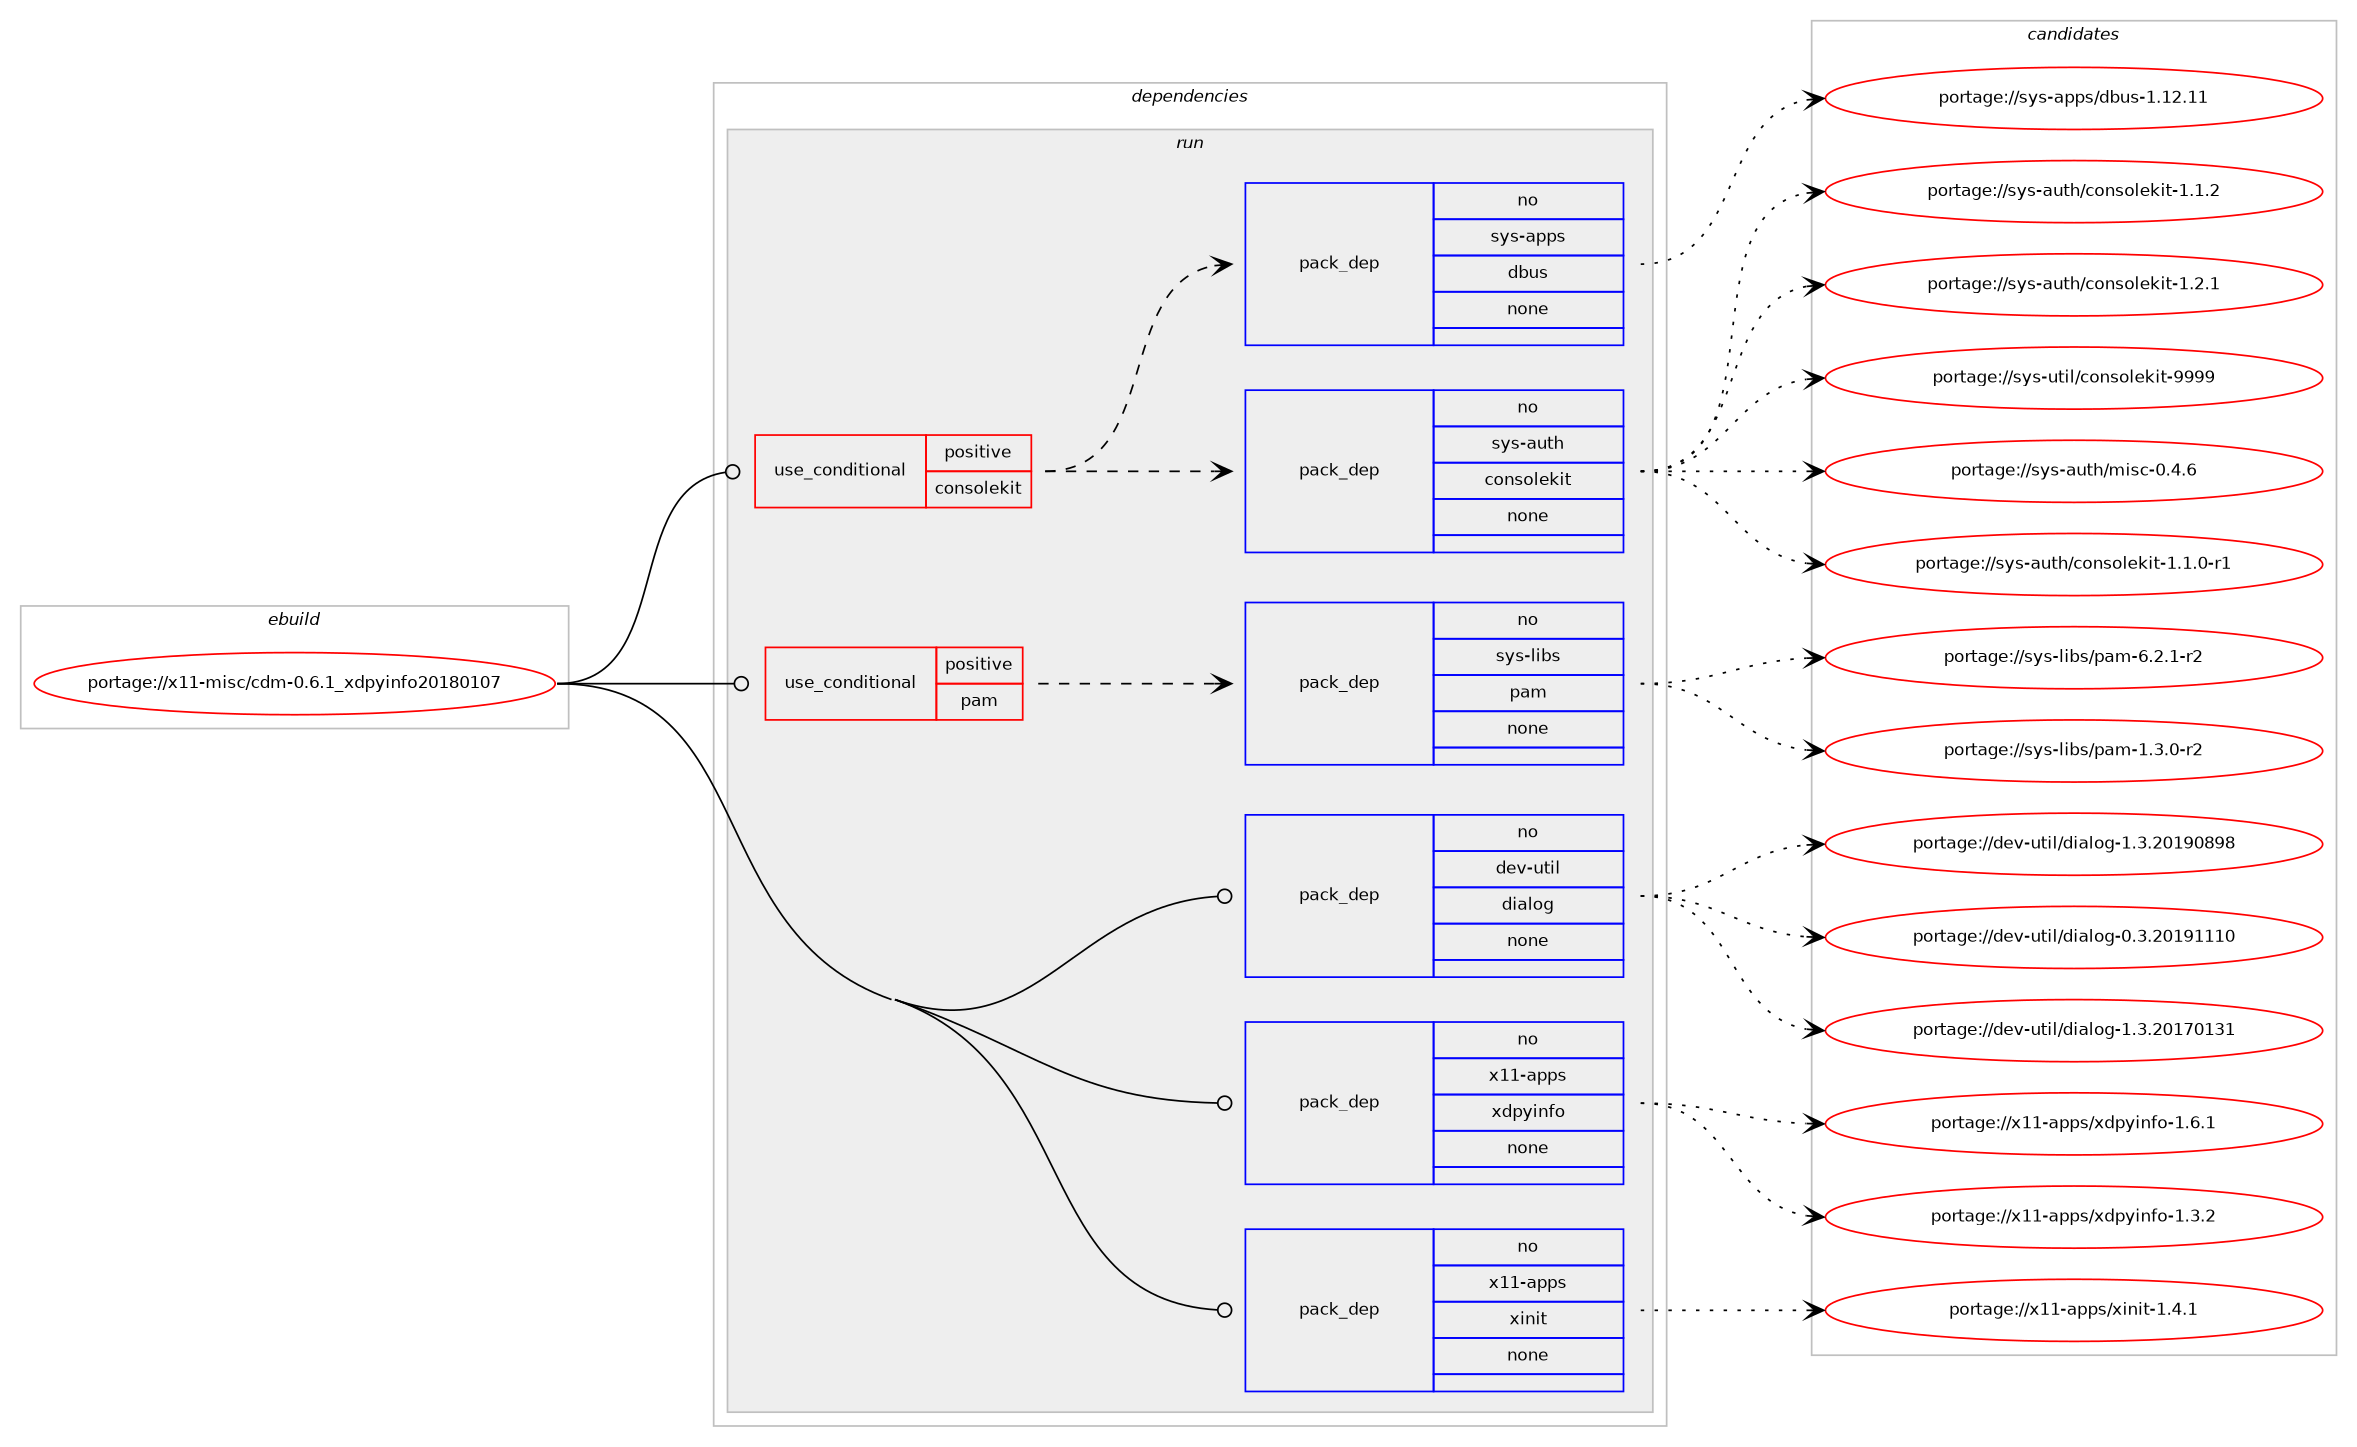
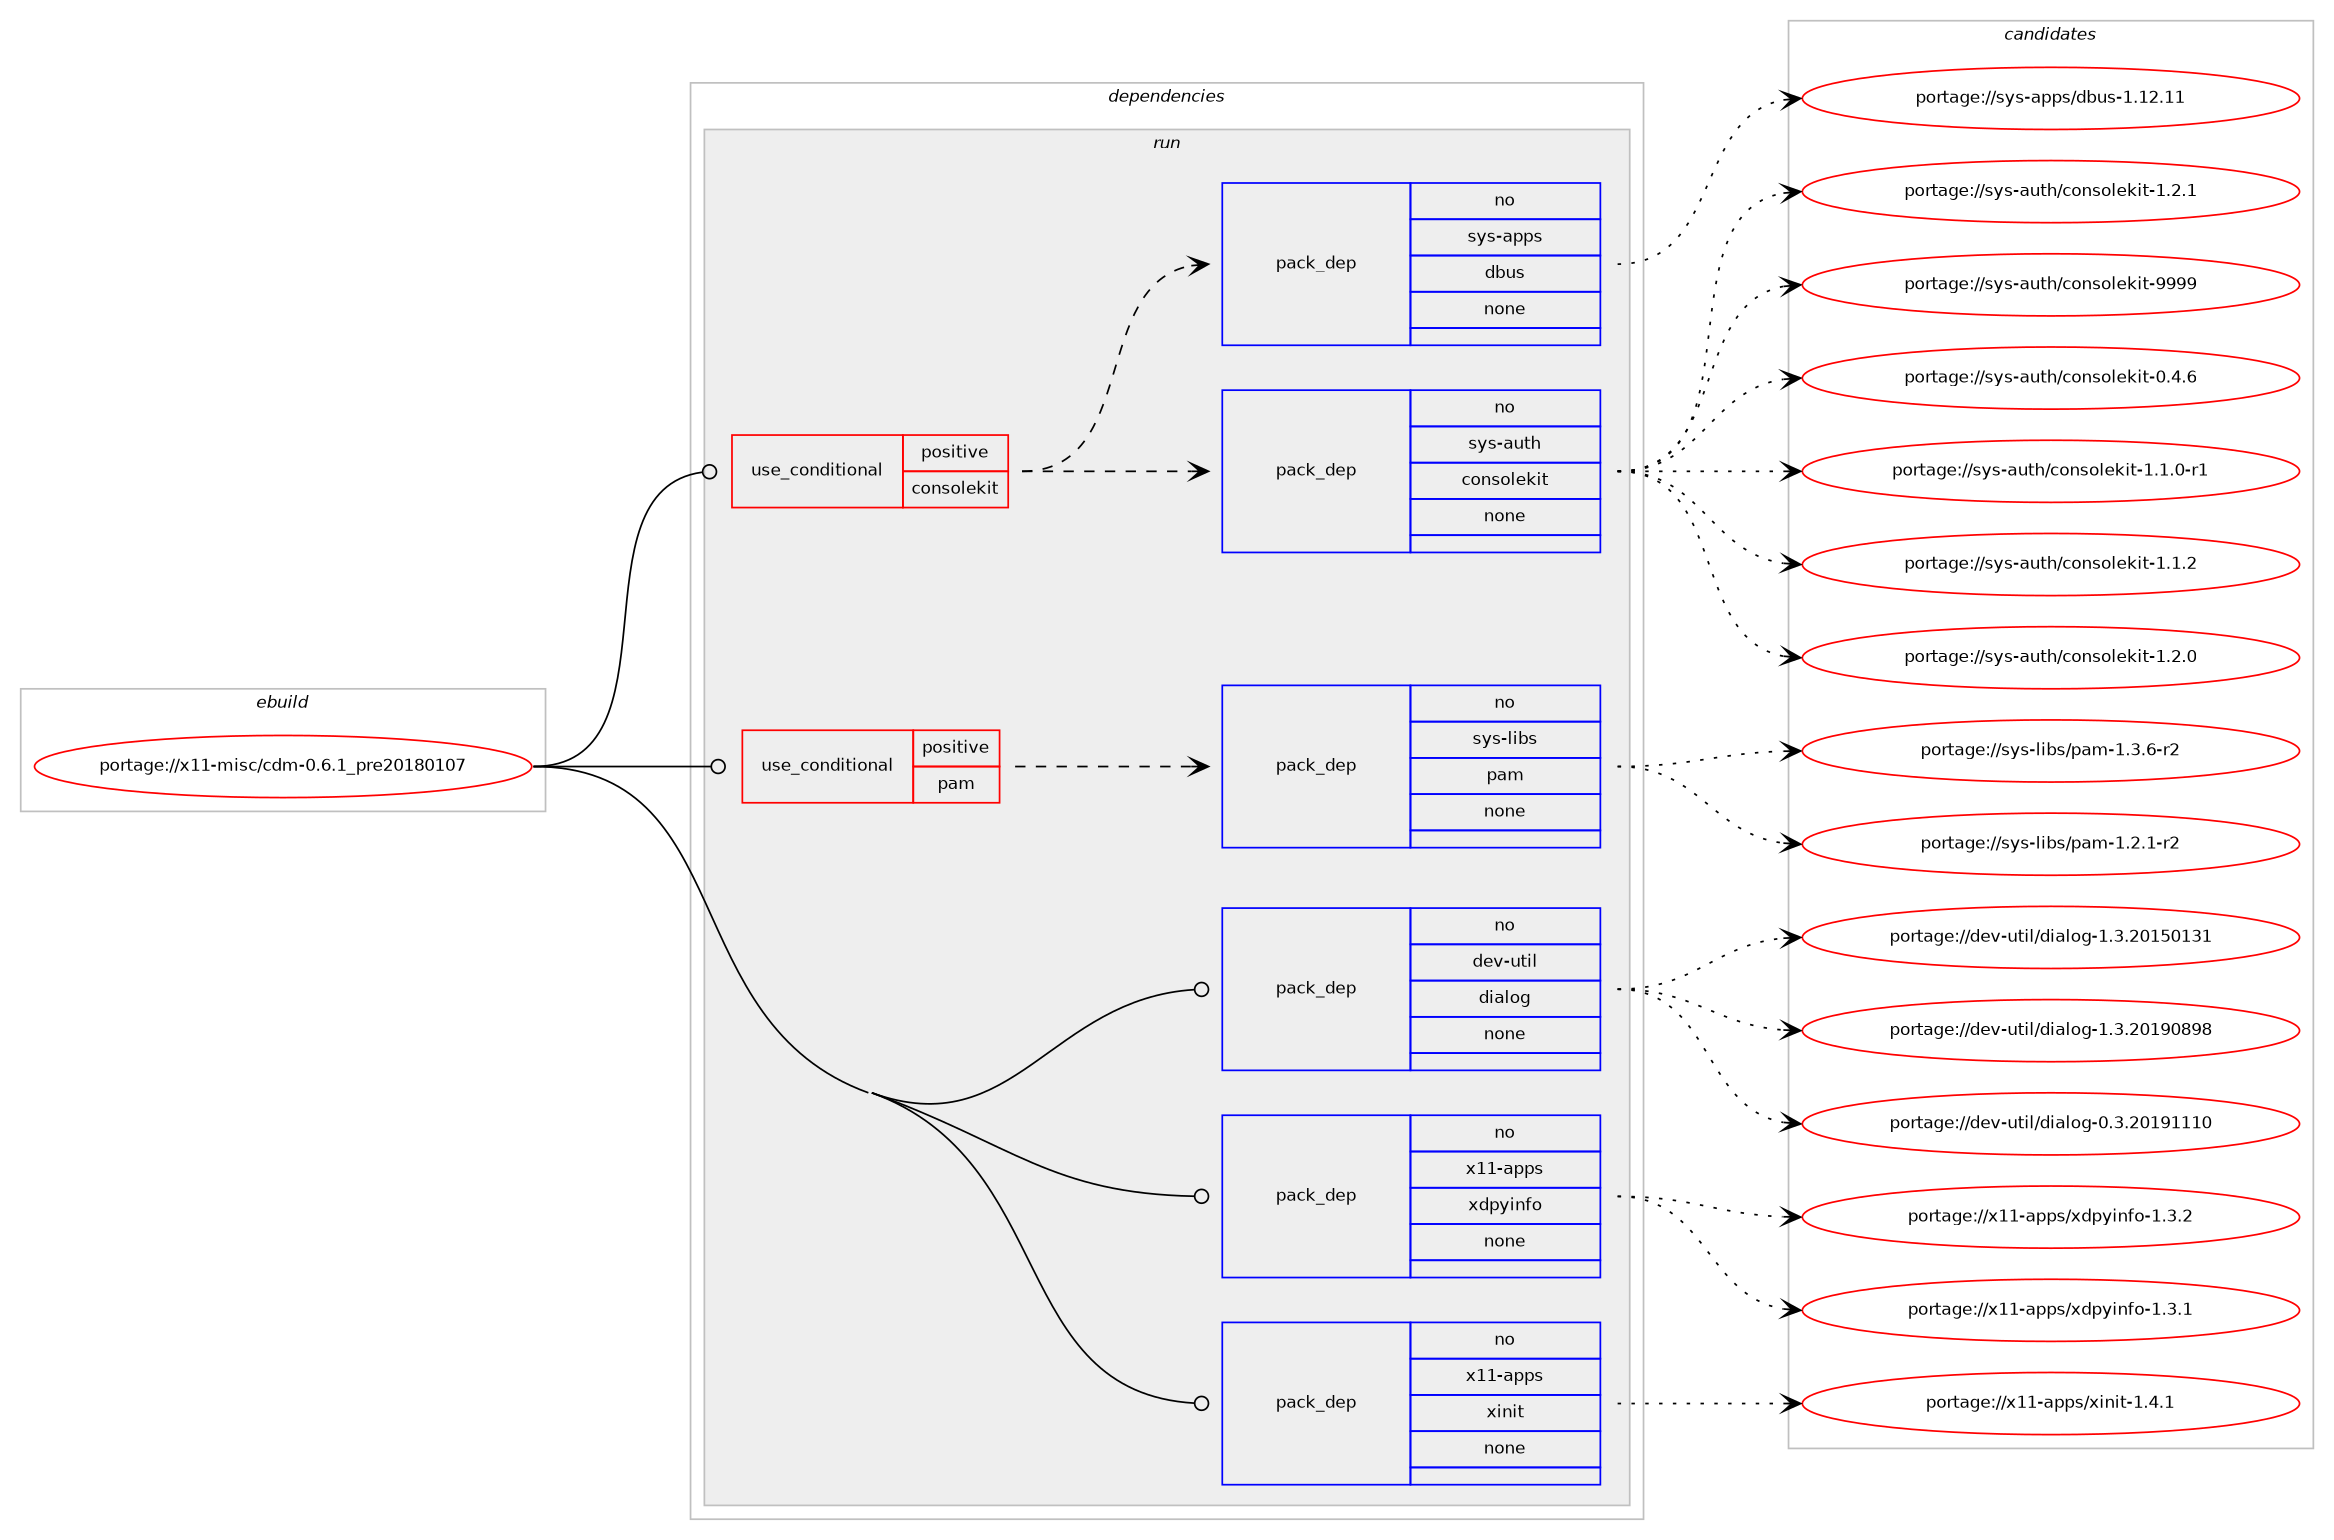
node "portage://sys-util/consolekit-9999": label "portage://sys-util/consolekit-9999" -> "portage://sys-auth/consolekit-9999"
node "portage://sys-auth/misc-0.4.6": label "portage://sys-auth/misc-0.4.6" -> "portage://sys-auth/consolekit-0.4.6"
node "portage://sys-auth/consolekit-1.2.0": added
node "portage://sys-libs/pam-6.2.1-r2": label "portage://sys-libs/pam-6.2.1-r2" -> "portage://sys-libs/pam-1.2.1-r2"
node "portage://x11-misc/cdm-0.6.1_xdpyinfo20180107": label "portage://x11-misc/cdm-0.6.1_xdpyinfo20180107" -> "portage://x11-misc/cdm-0.6.1_pre20180107"
node "portage://sys-libs/pam-1.3.0-r2": label "portage://sys-libs/pam-1.3.0-r2" -> "portage://sys-libs/pam-1.3.6-r2"
node "portage://dev-util/dialog-1.3.20170131": label "portage://dev-util/dialog-1.3.20170131" -> "portage://dev-util/dialog-1.3.20150131"
node "portage://x11-apps/xdpyinfo-1.6.1": label "portage://x11-apps/xdpyinfo-1.6.1" -> "portage://x11-apps/xdpyinfo-1.3.1"
